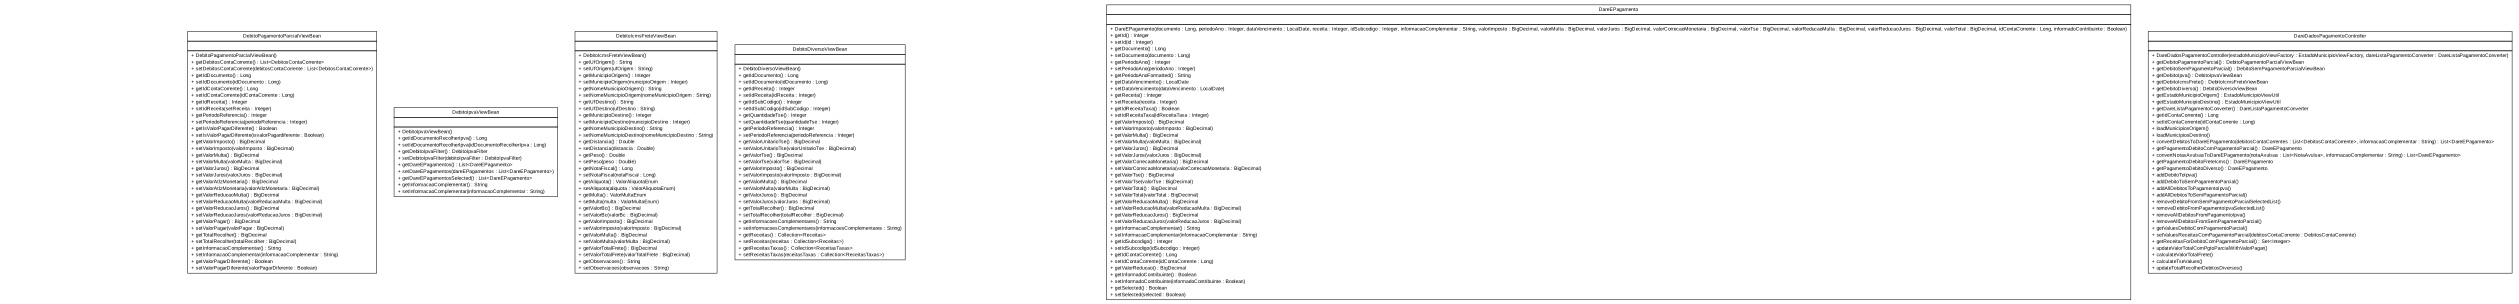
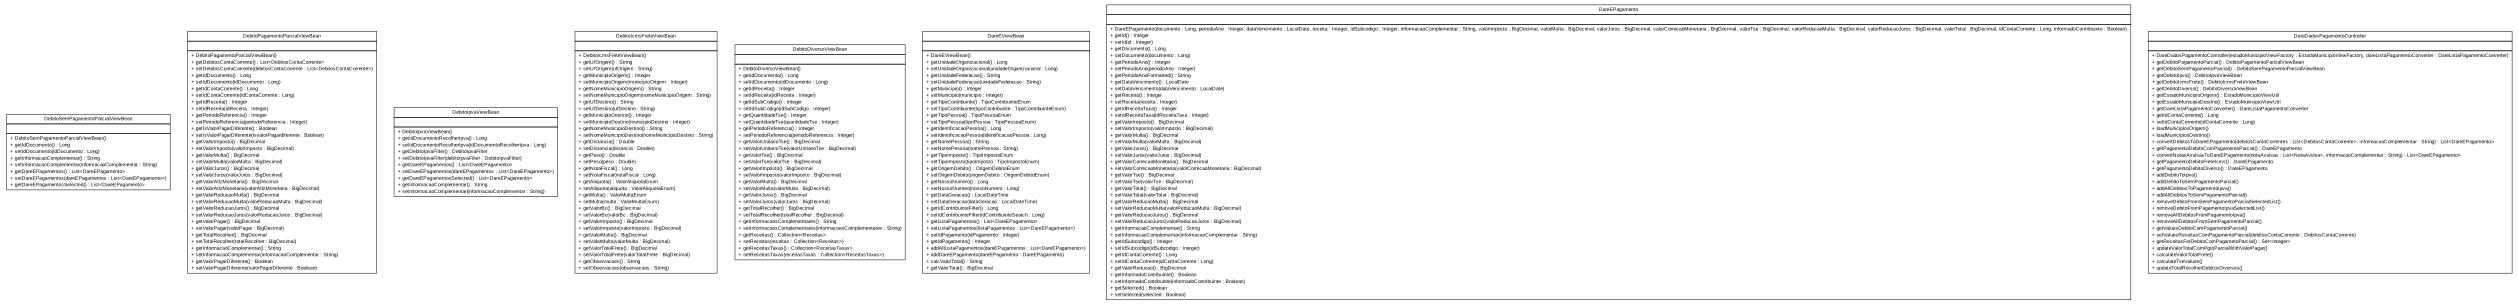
node "DebitoPagamentoParcialViewBean": text "+ setIdReceita(setReceita : Integer)" -> "+ setIdReceita(idReceita : Integer)"
node "DareEPagamento": text "+ getIdReceitaTaxa() : Boolean" -> "+ getIdReceitaTaxa() : Integer"
node "DebitoSemPagamentoParcialViewBean": added
node "DareEViewBean": added
